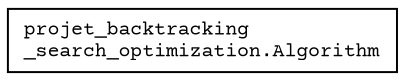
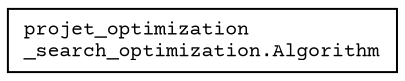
node "projet_backtracking _search_optimization.Algorithm": label "projet_backtracking _search_optimization.Algorithm" -> "projet_optimization _search_optimization.Algorithm"
